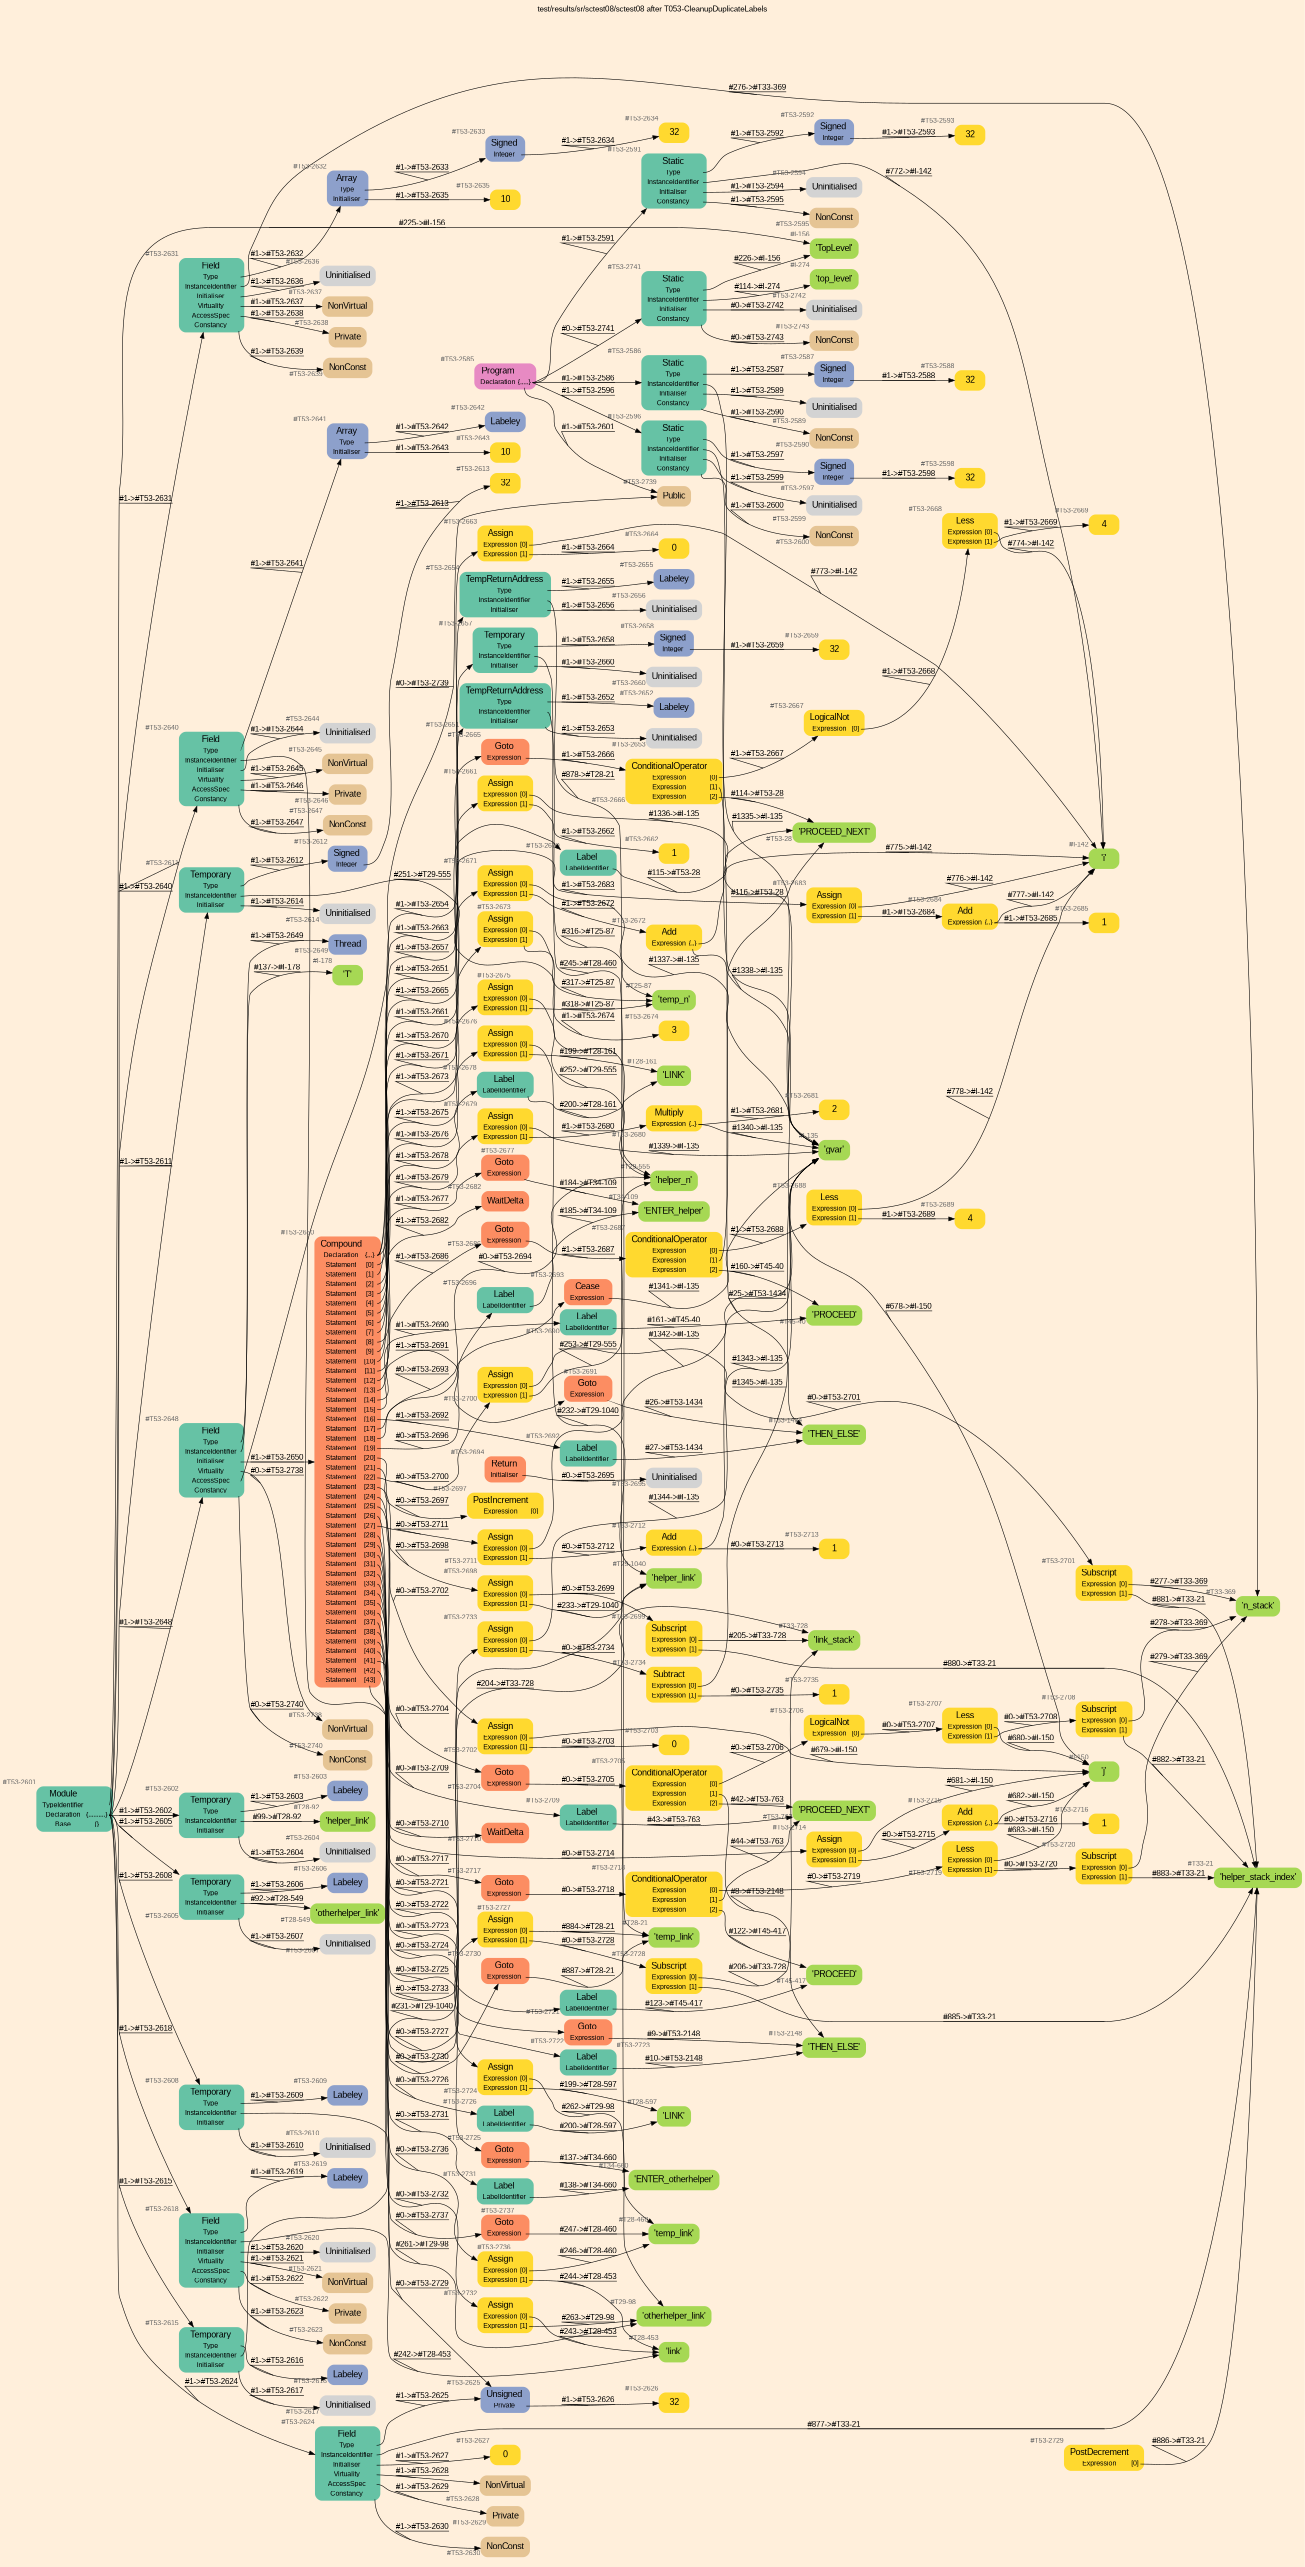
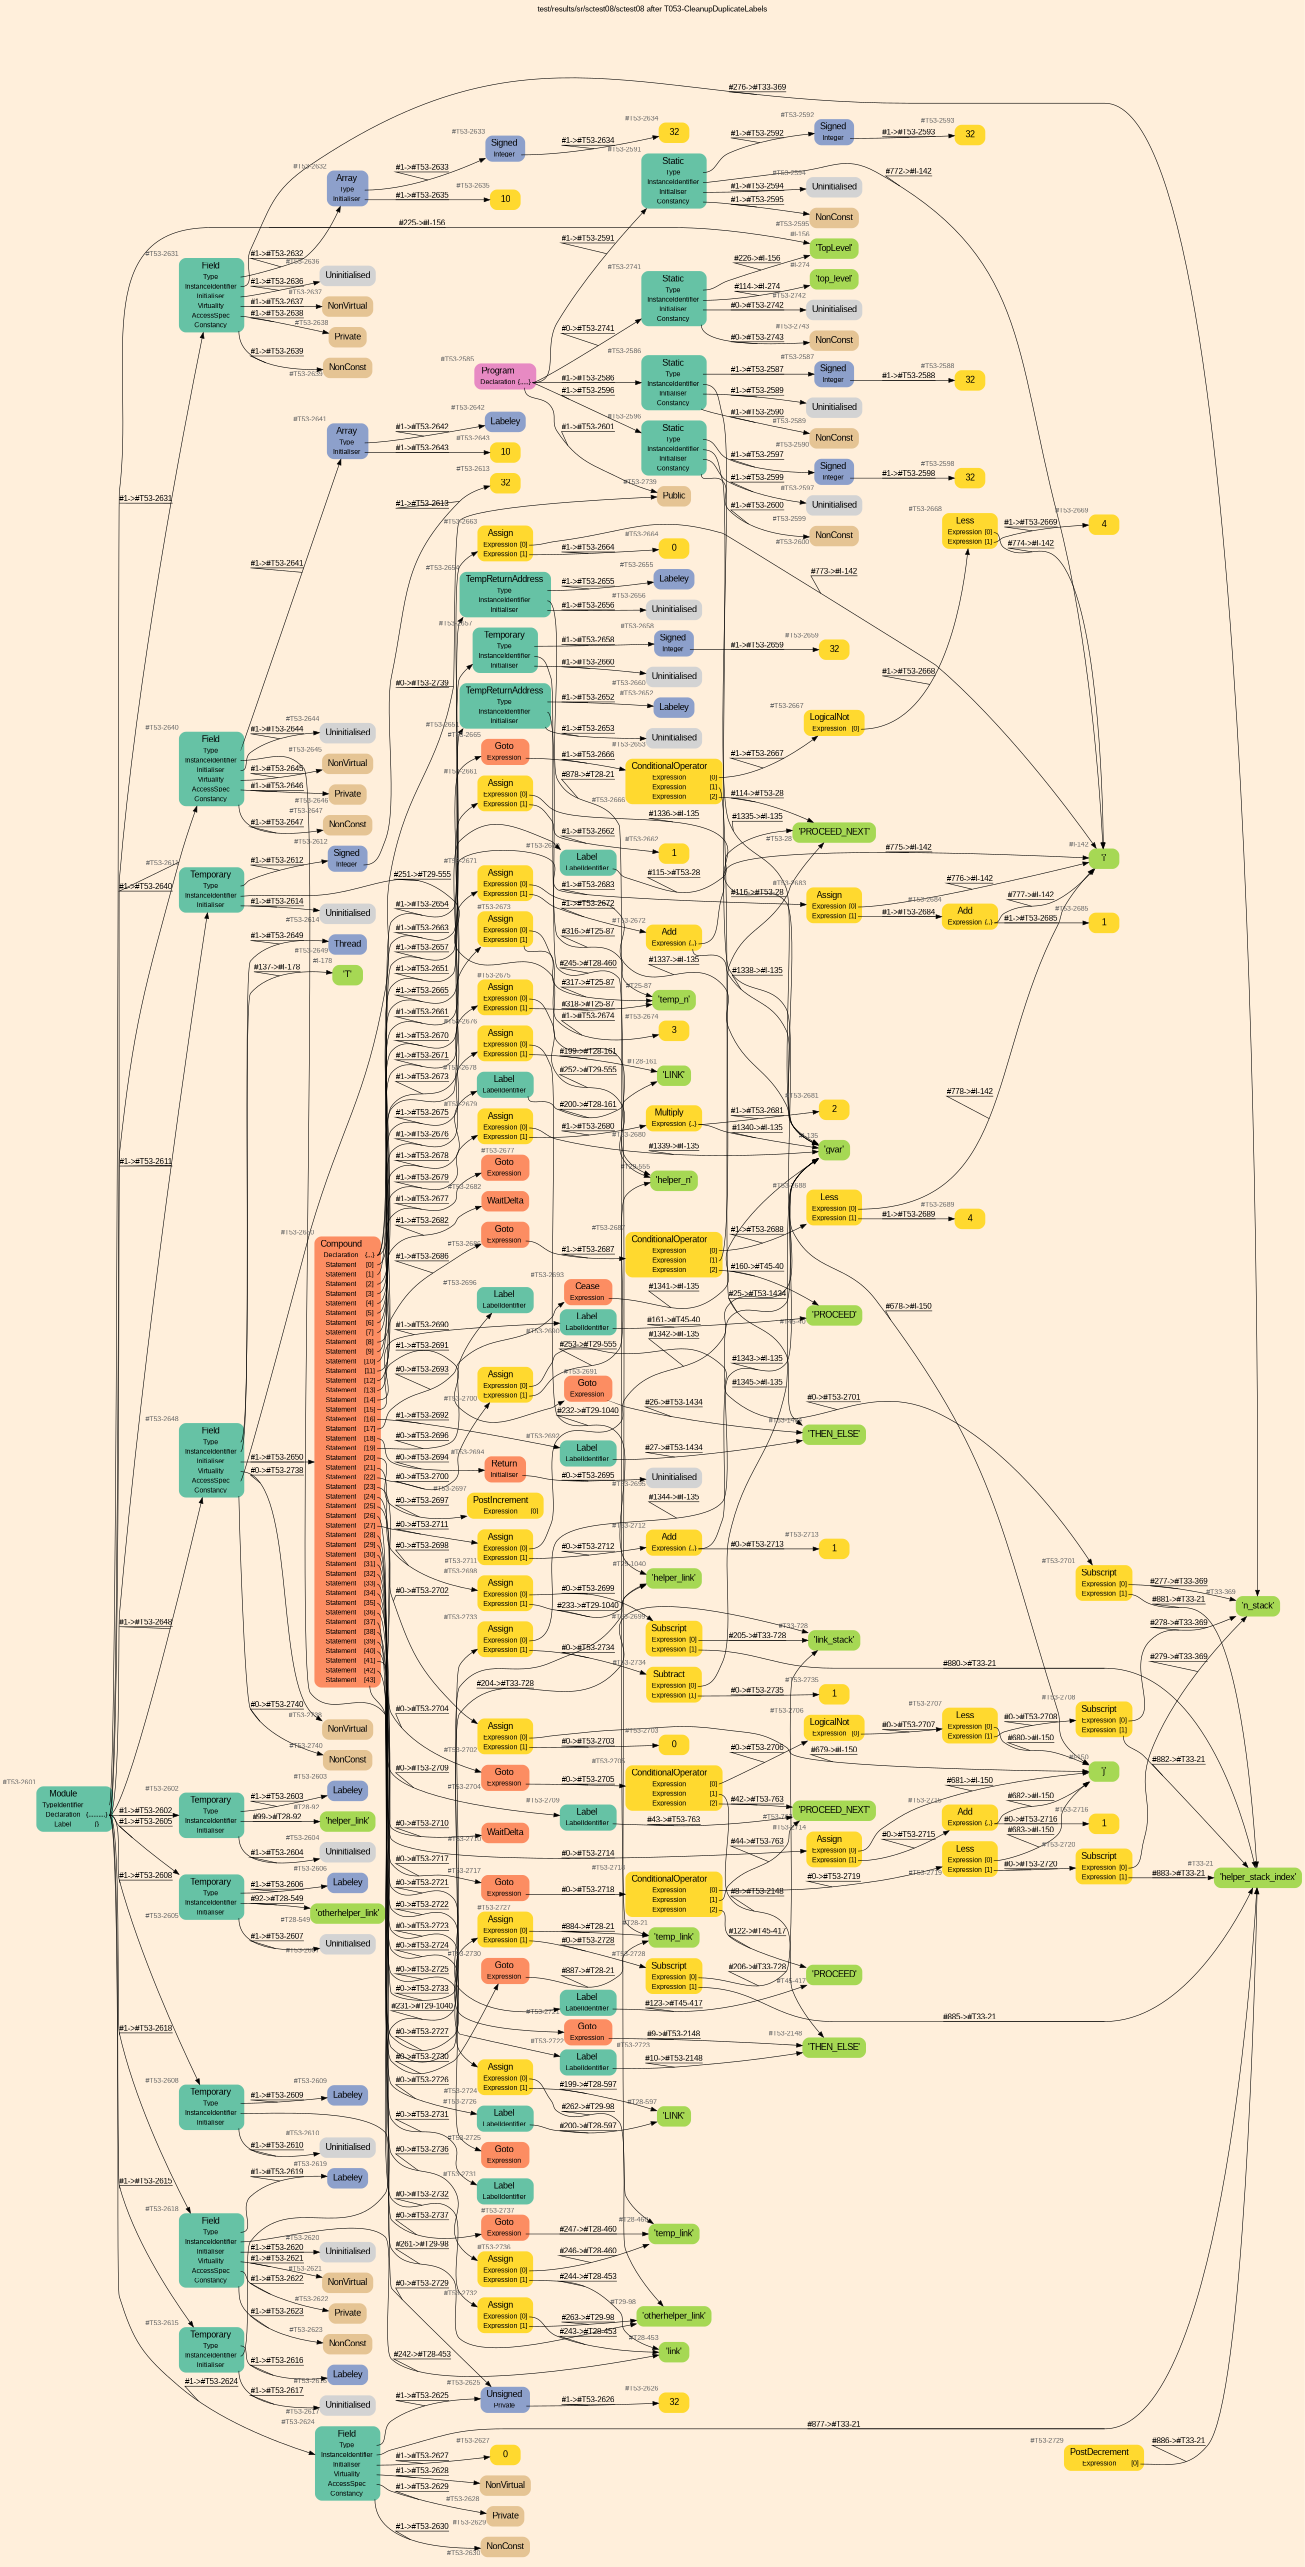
node "'ENTER_helper'": removed
edge "Compound" -> "'helper_n'": now "Compound" -> "Return"
node "Module": text "Base" -> "Label"
node "'ENTER_otherhelper'": removed
